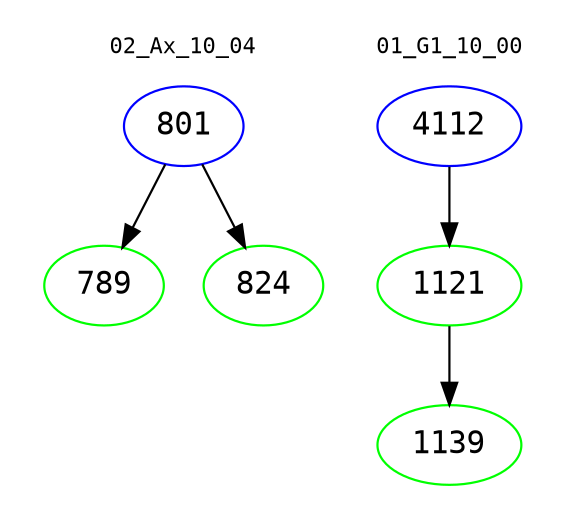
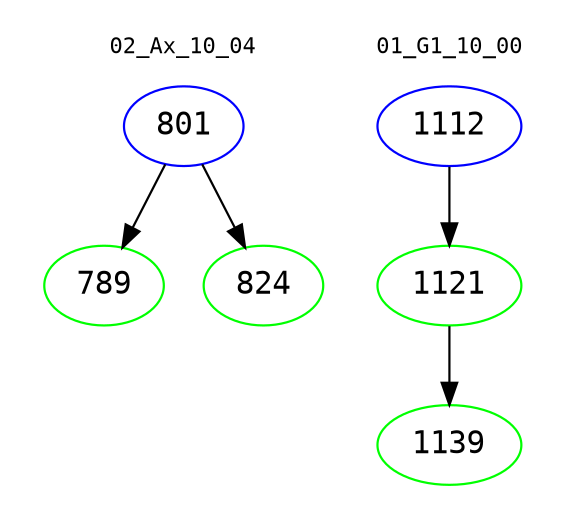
node "4112": label "4112" -> "1112"
